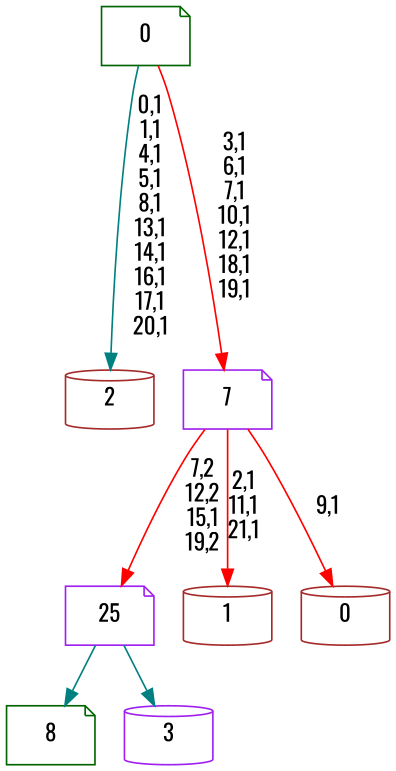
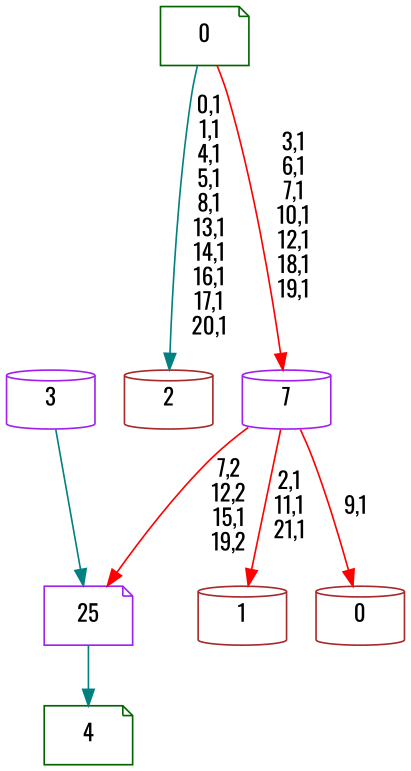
node "7": shape note -> cylinder
edge "25" -> "3": reversed
node "8": label "8" -> "4"
